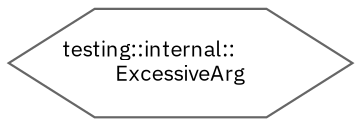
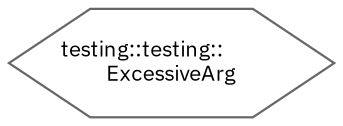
node "testing::internal:: ExcessiveArg": label "testing::internal:: ExcessiveArg" -> "testing::testing:: ExcessiveArg"
